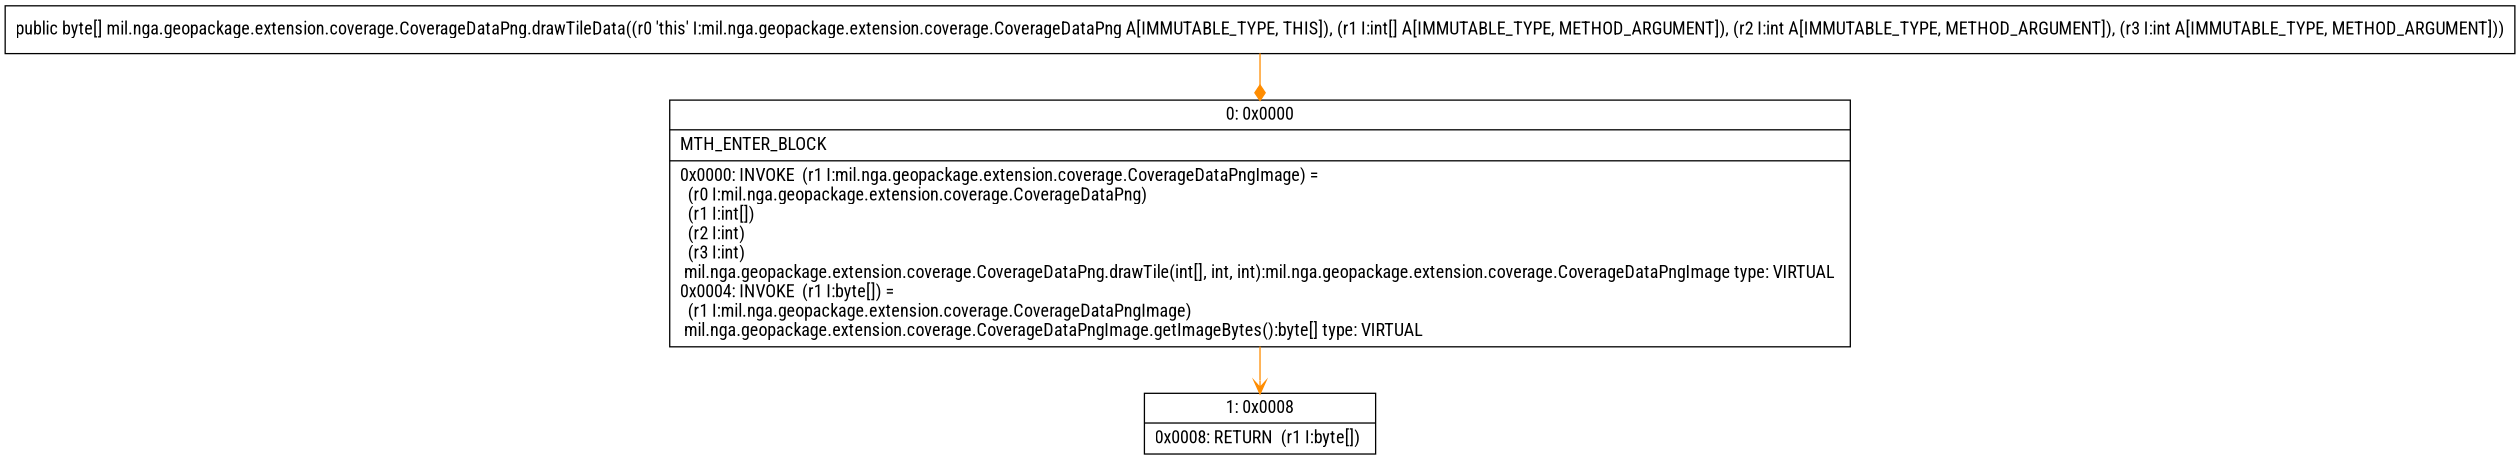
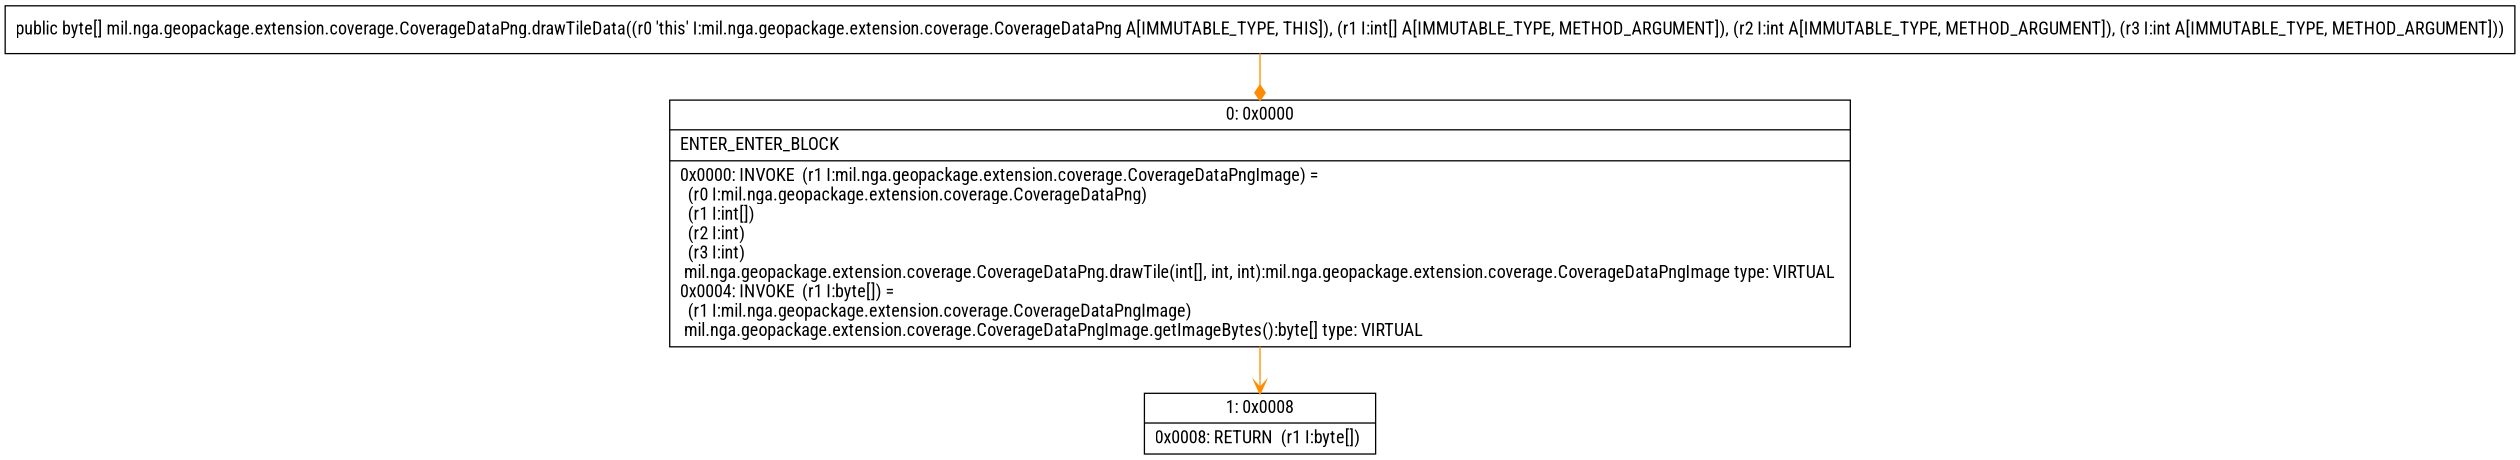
node "0: 0x0000": text "MTH_ENTER_BLOCK" -> "ENTER_ENTER_BLOCK"
